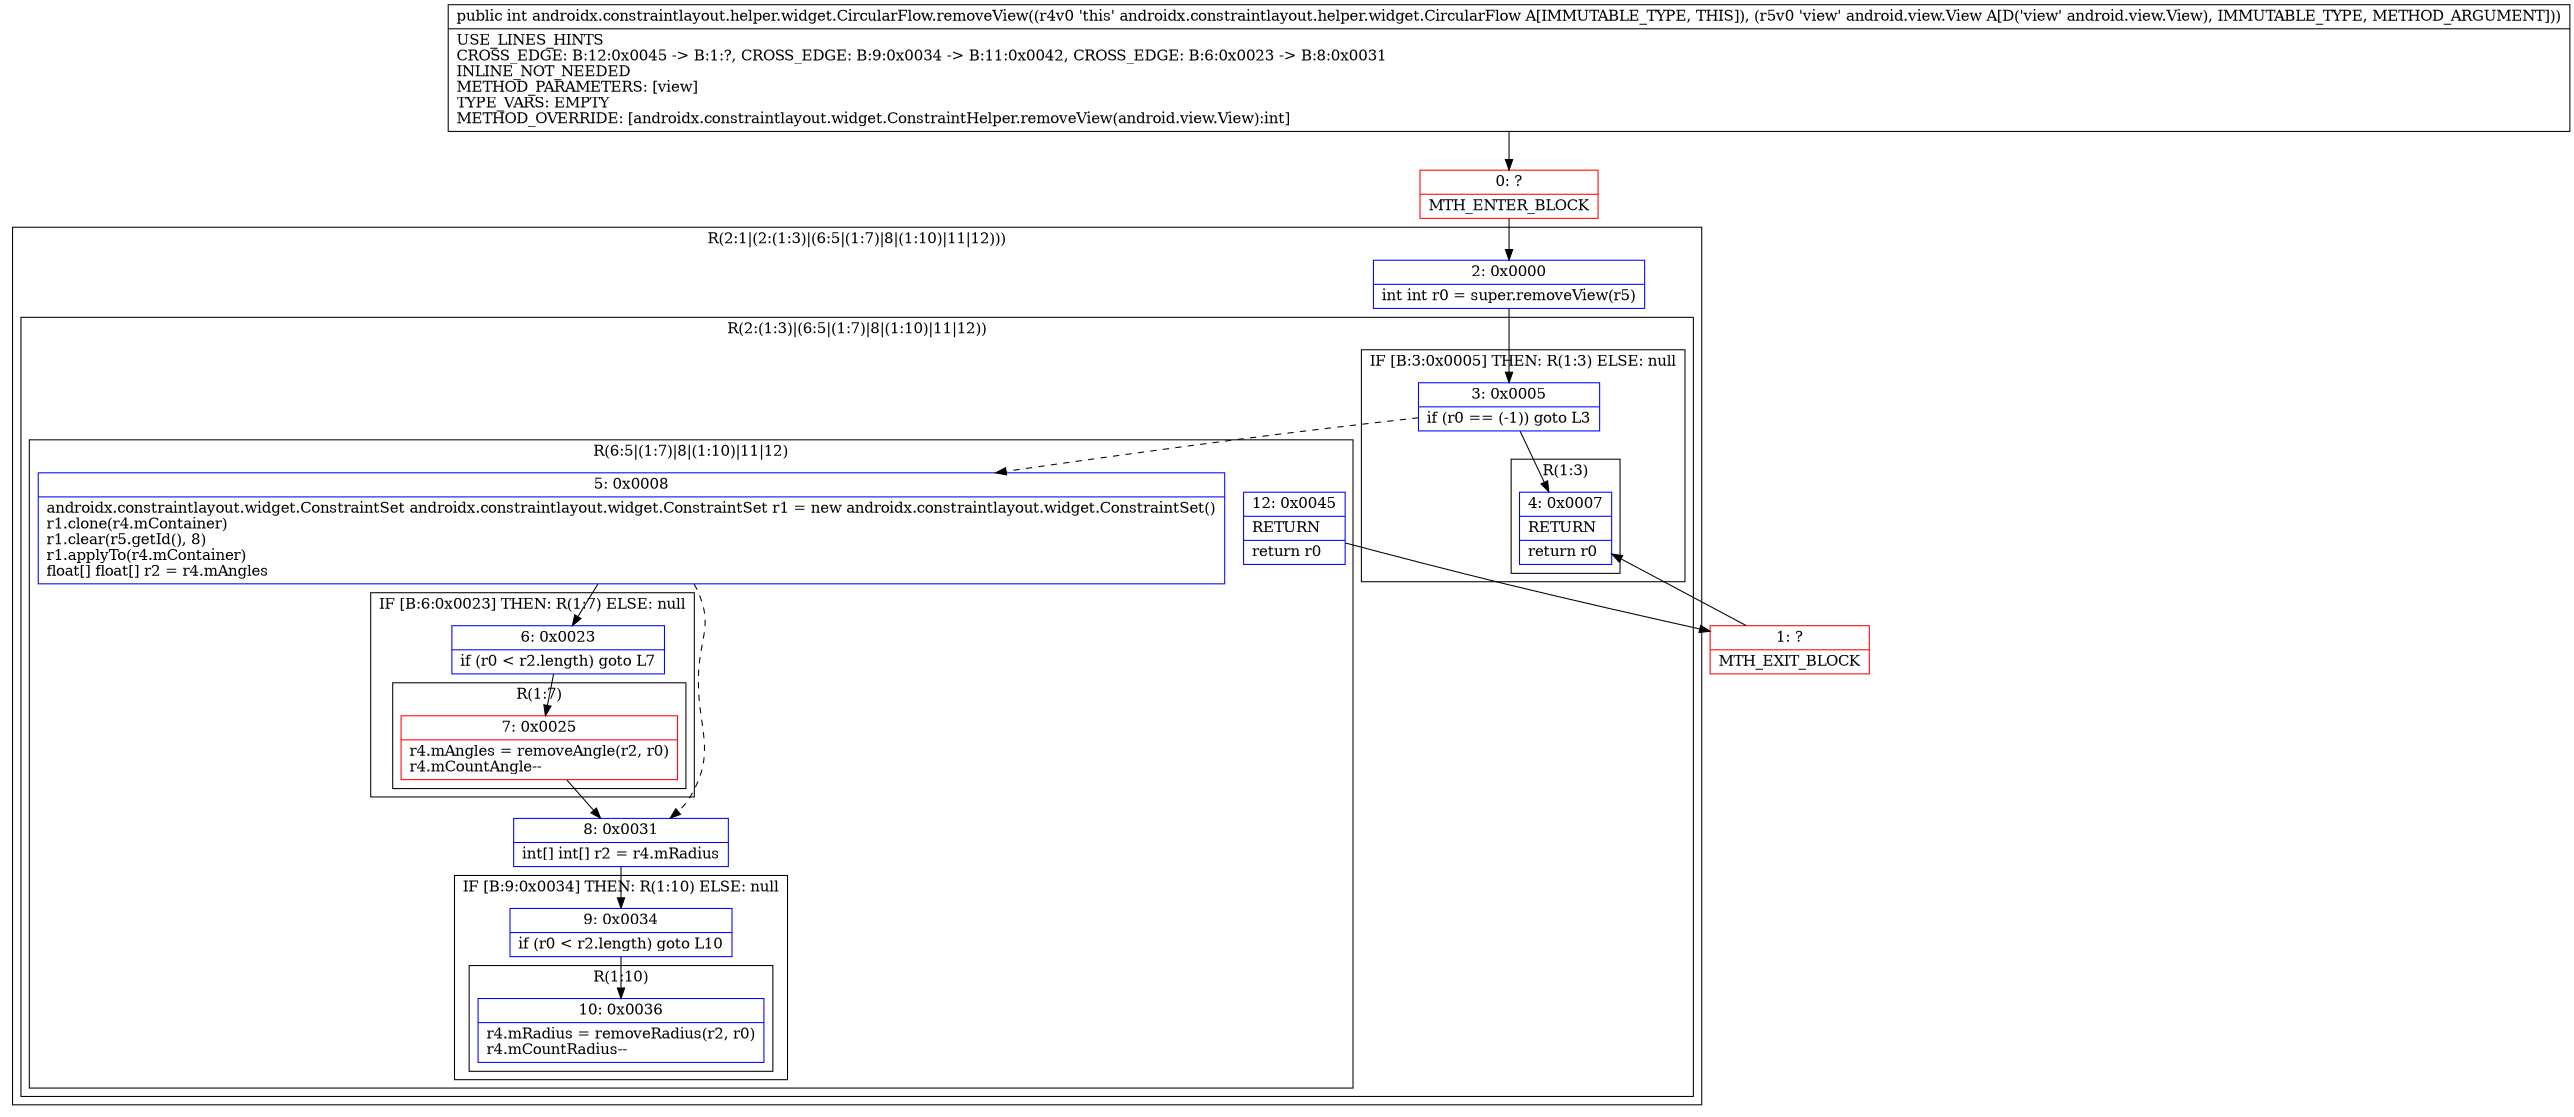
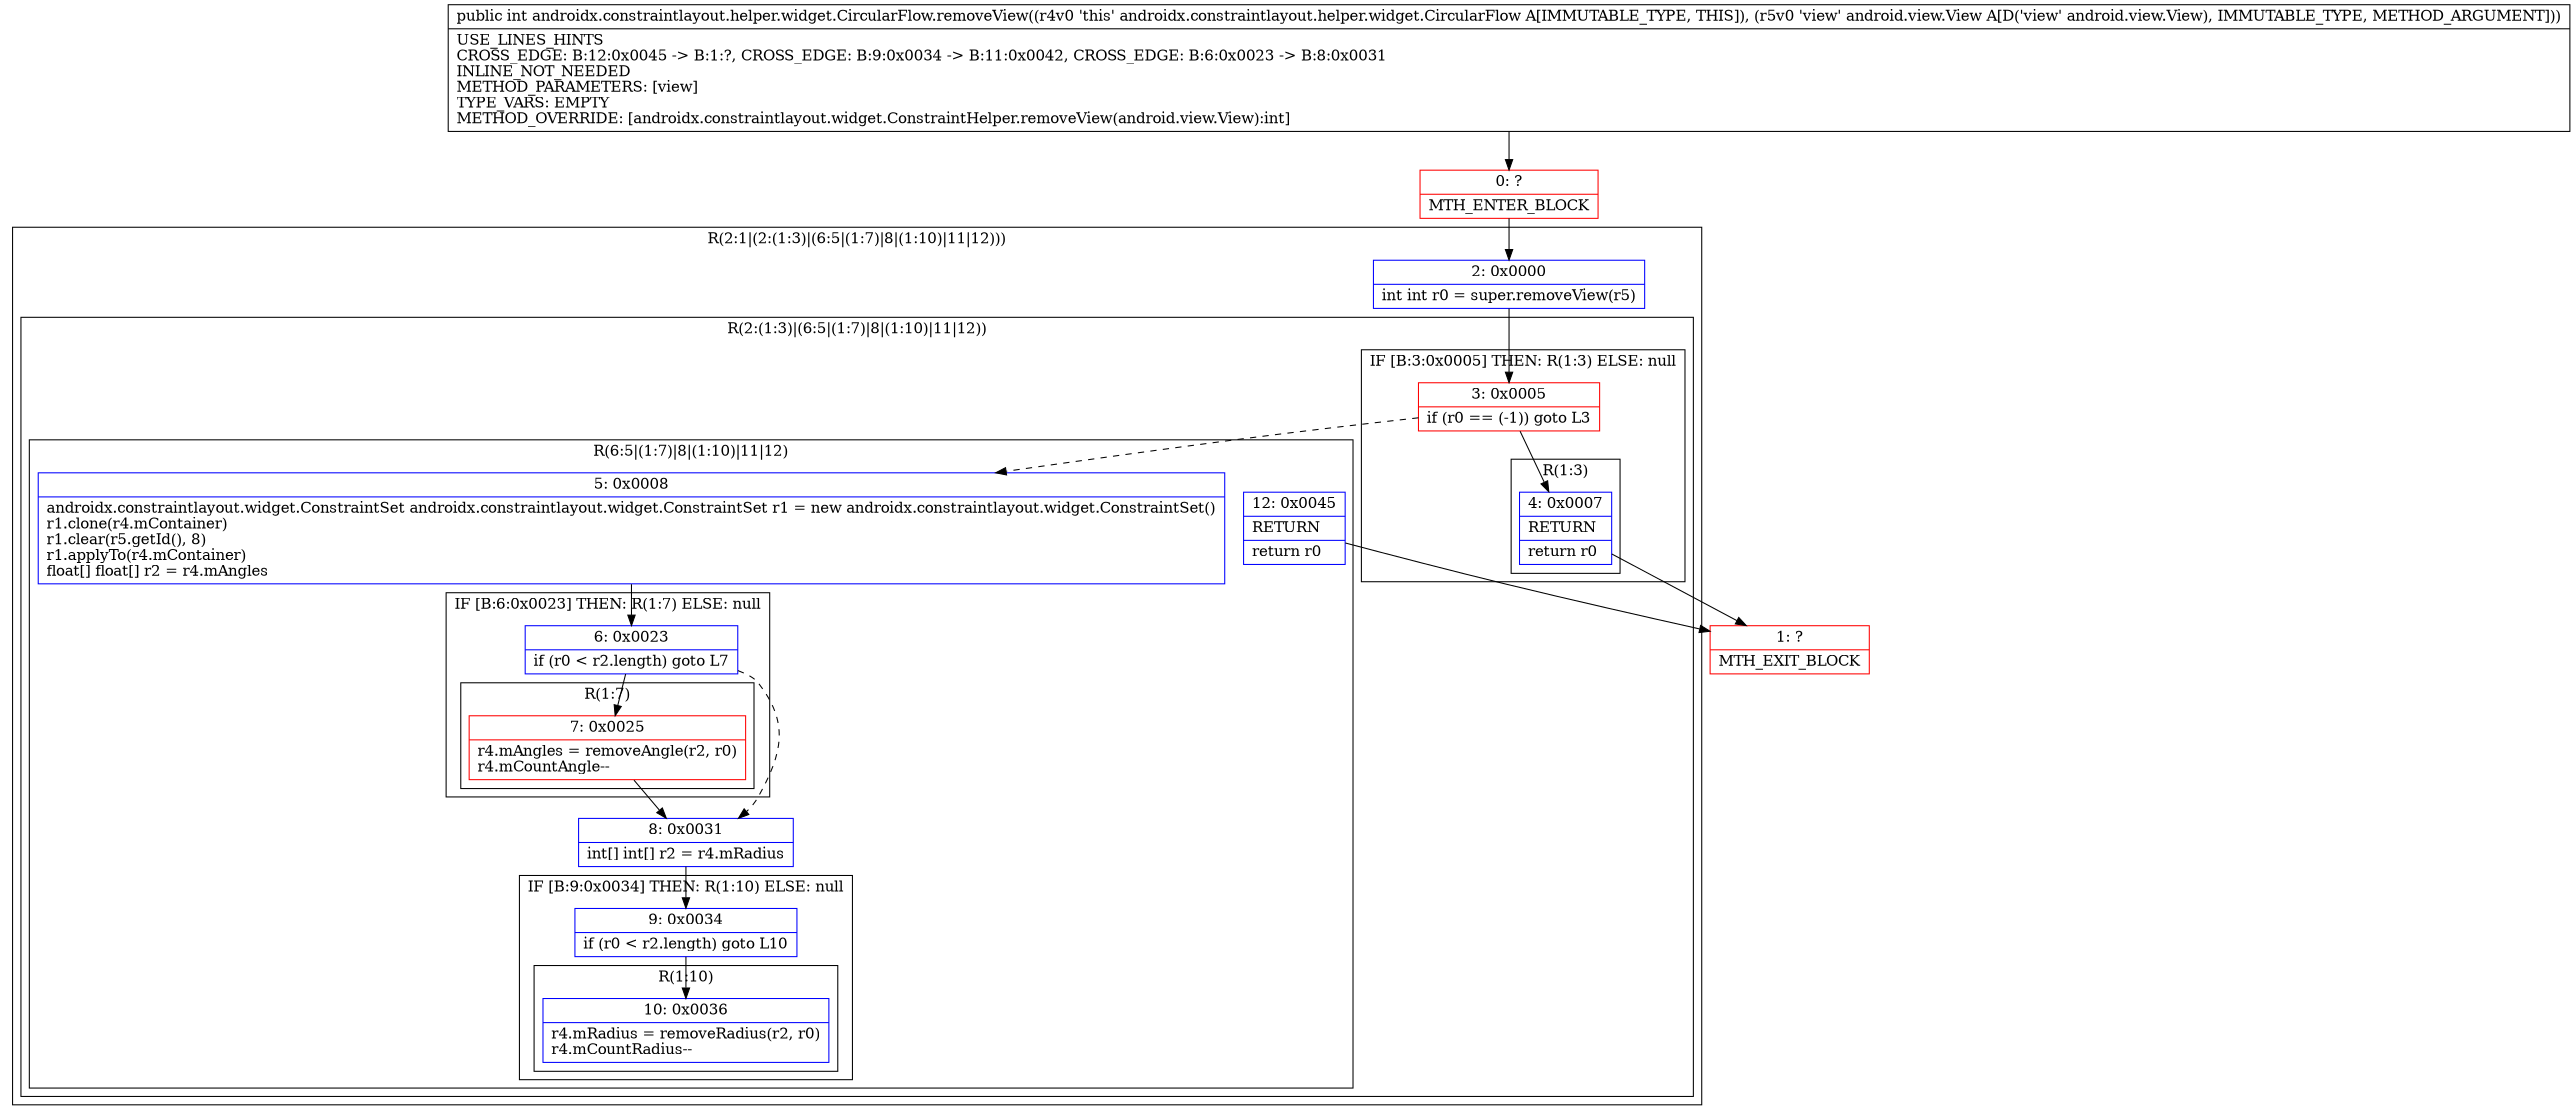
node "3: 0x0005": color blue -> red
edge "1: ?" -> "4: 0x0007": reversed
edge "5: 0x0008" -> "8: 0x0031": now "6: 0x0023" -> "8: 0x0031"
